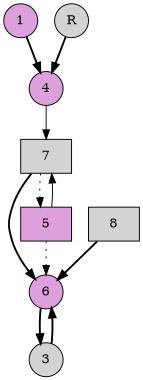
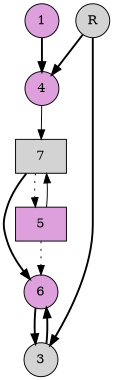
edge "R" -> "3": added
node "8": removed
